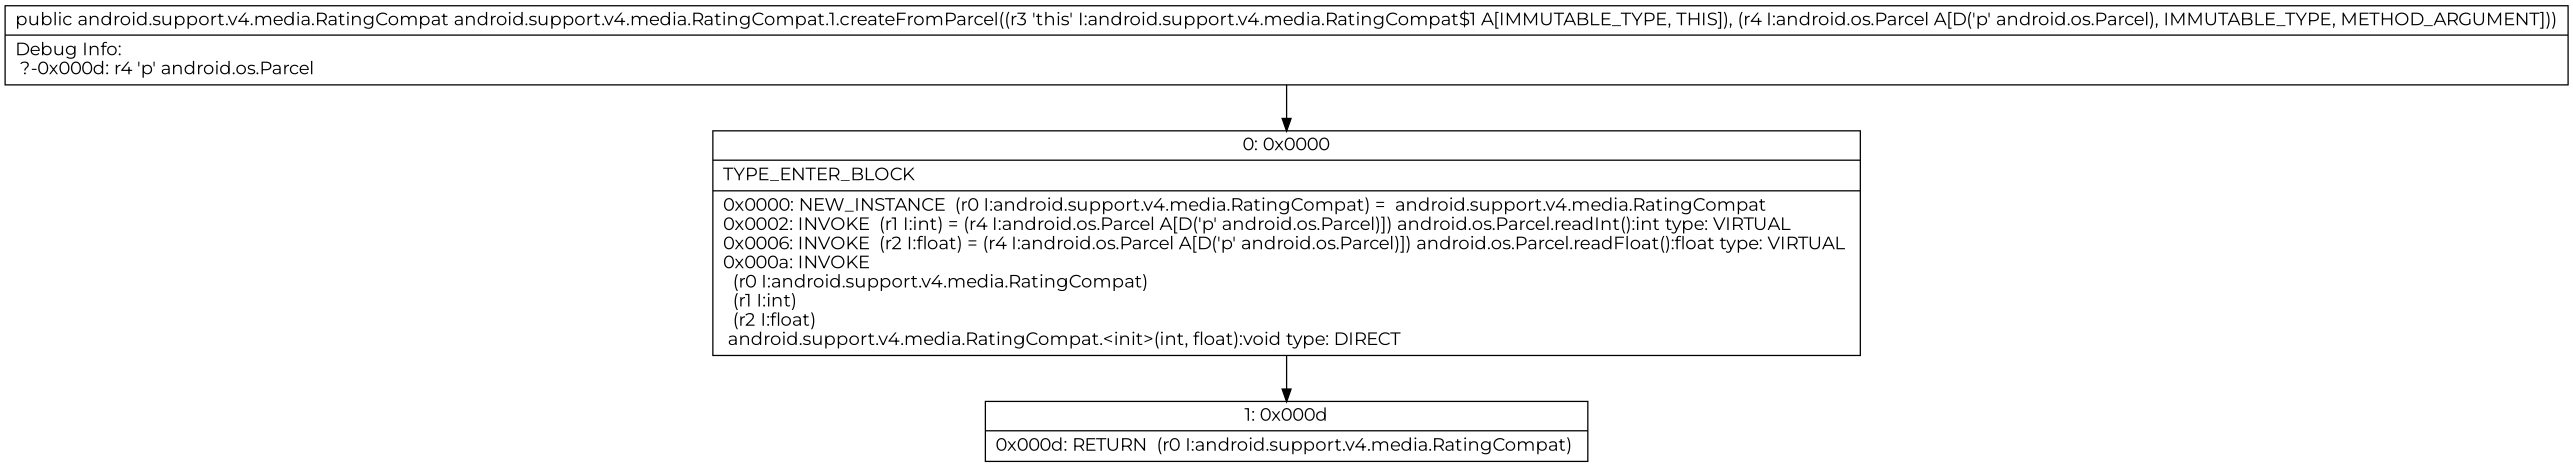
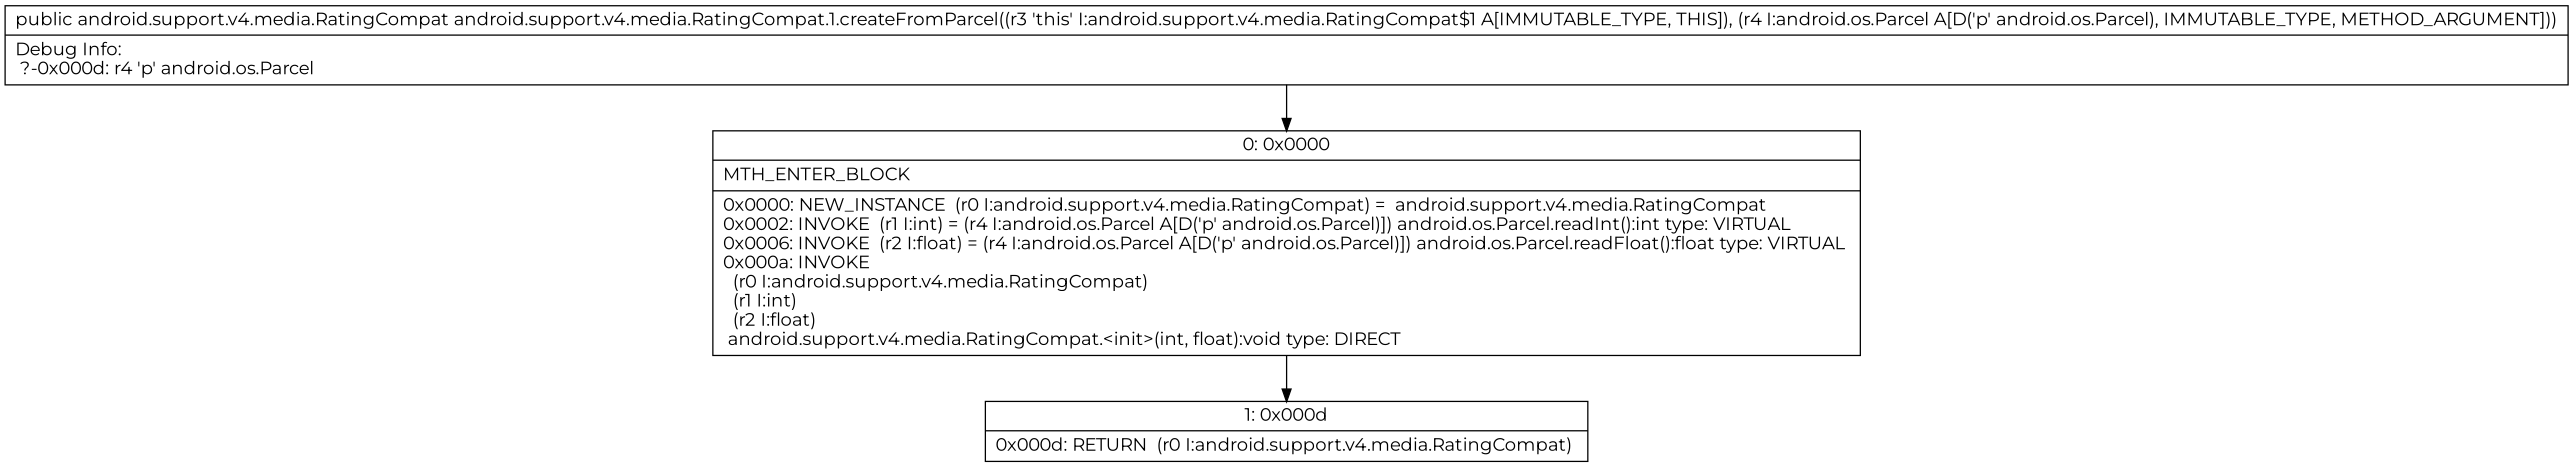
node "0: 0x0000": text "TYPE_ENTER_BLOCK" -> "MTH_ENTER_BLOCK"
